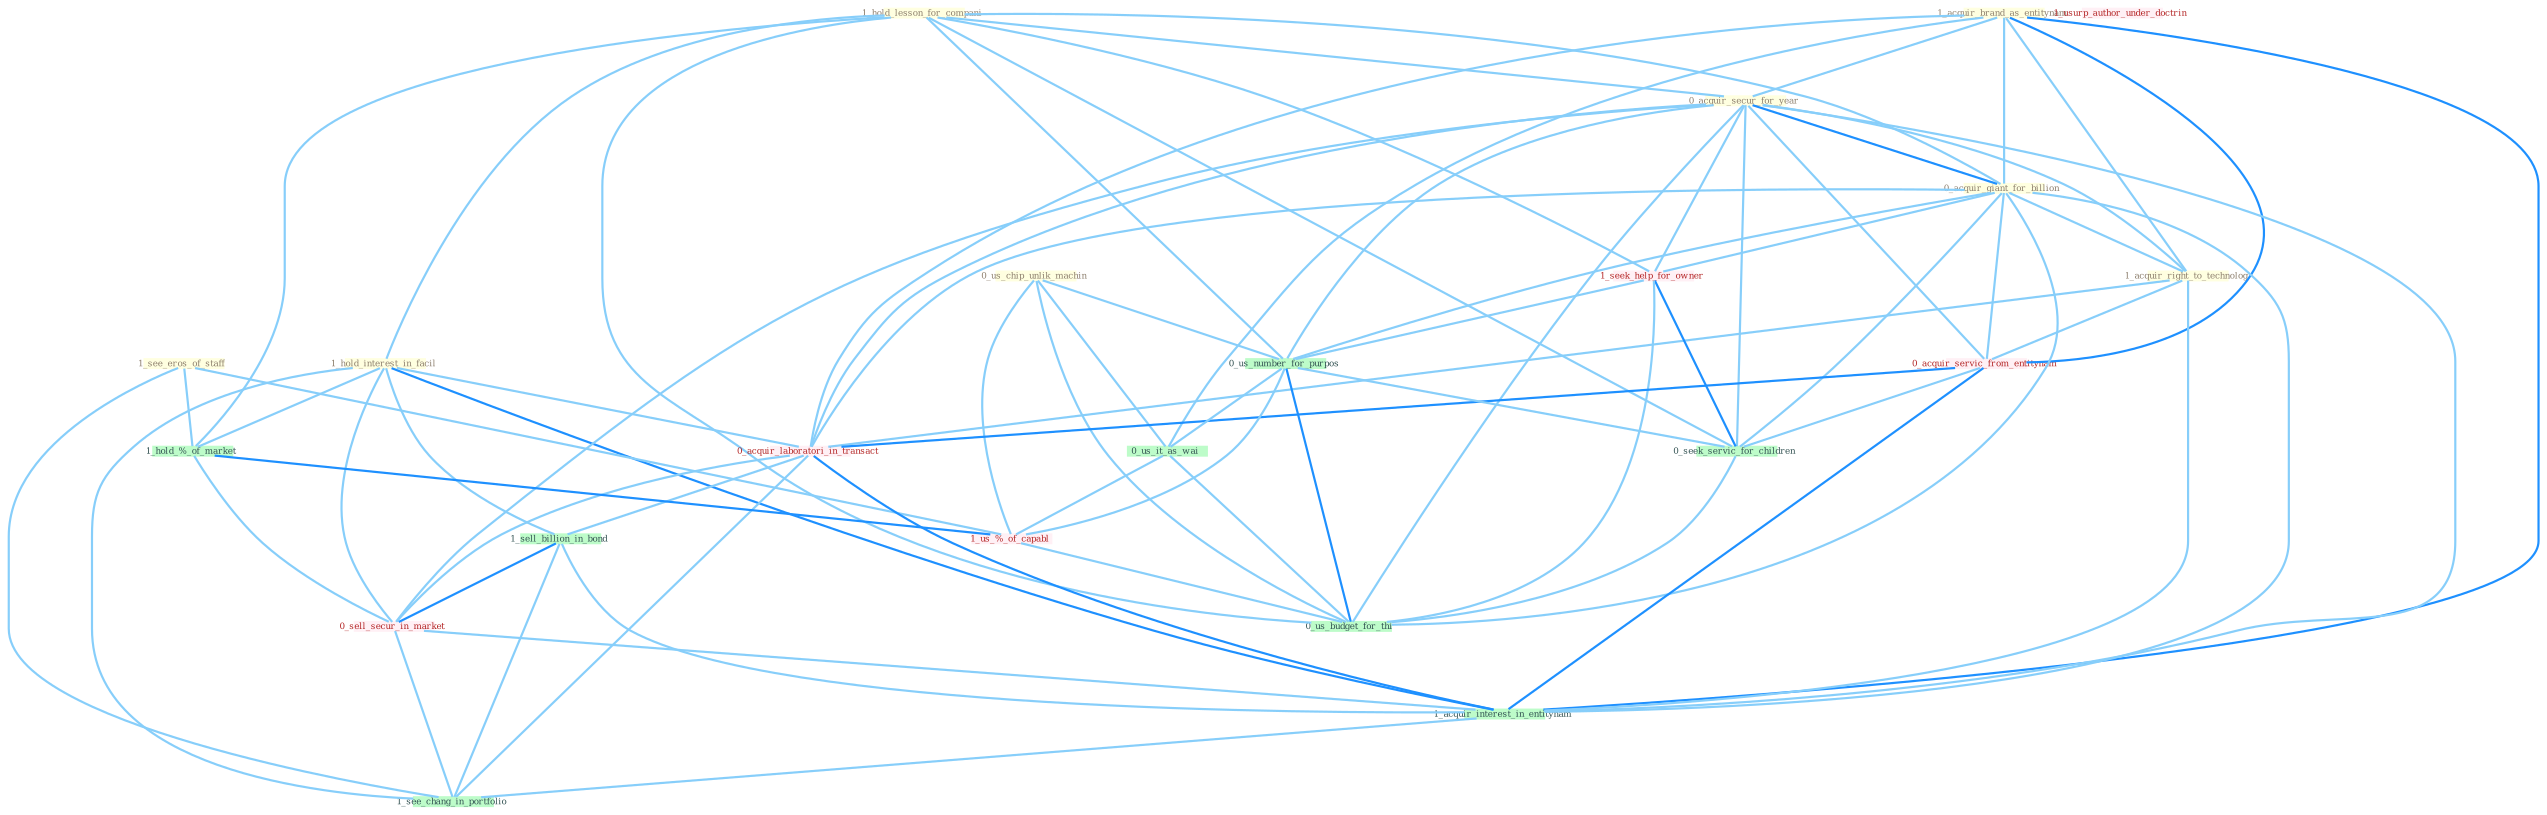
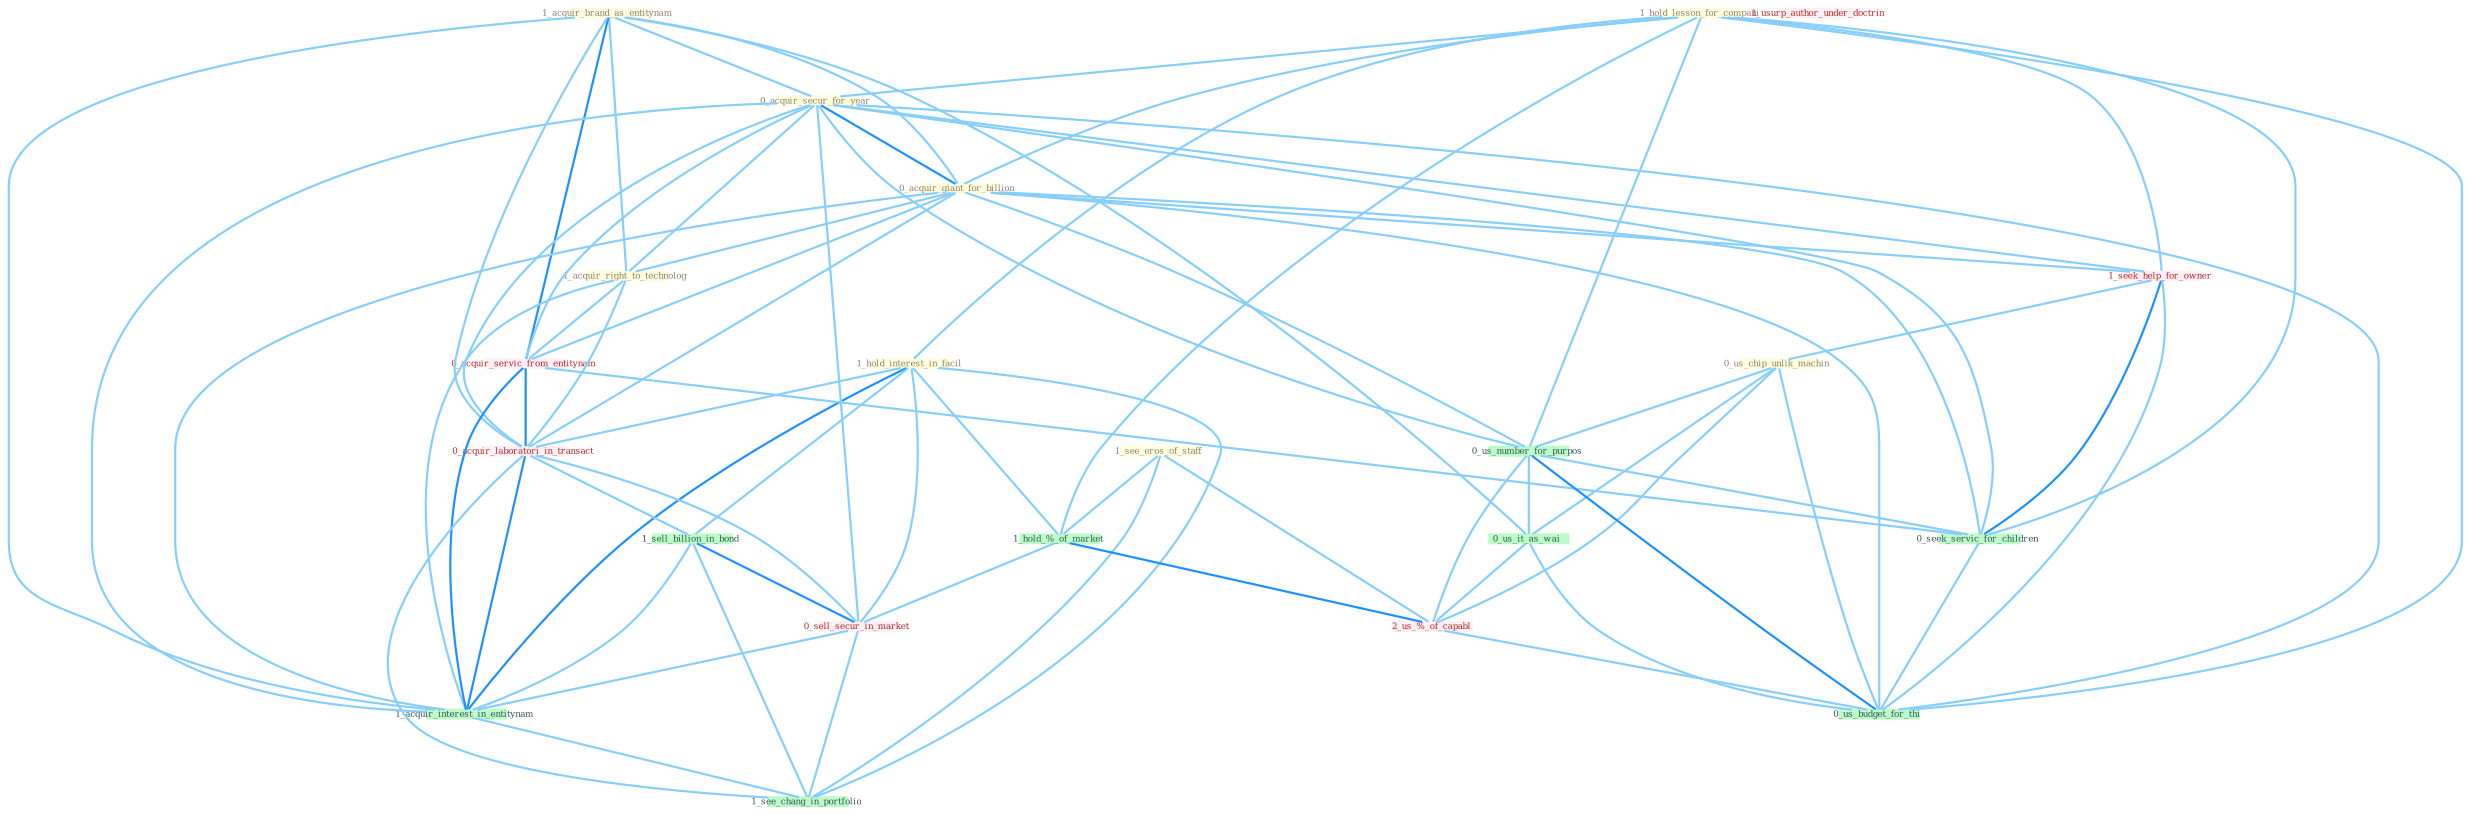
edge "1_seek_help_for_owner" -- "0_us_number_for_purpos": now "1_seek_help_for_owner" -- "0_us_chip_unlik_machin"
node "1_us_%_of_capabl": label "1_us_%_of_capabl" -> "2_us_%_of_capabl"
edge "1_acquir_brand_as_entitynam" -- "1_acquir_interest_in_entitynam": color #1e90ff -> #87cefa
